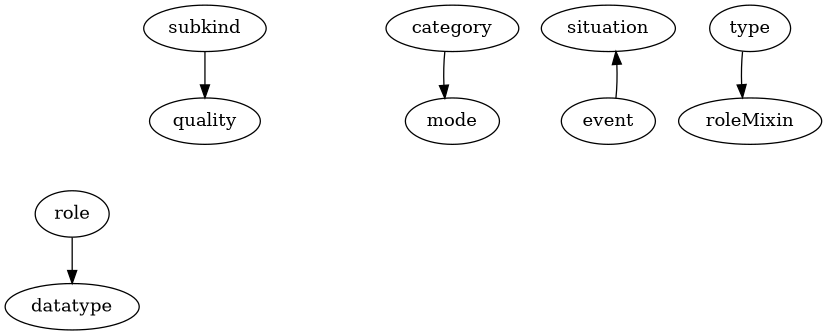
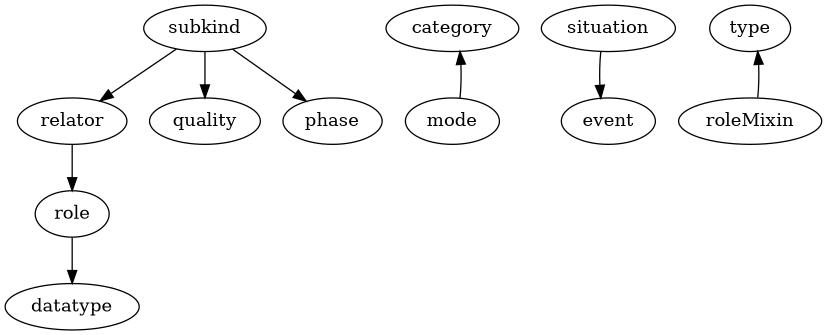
edge "category" -> "mode": reversed
edge "type" -> "roleMixin": reversed
edge "event" -> "situation": reversed
node "relator": added
node "phase": added
